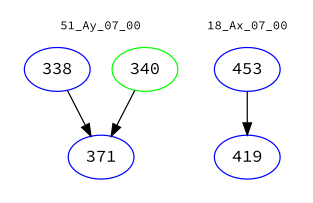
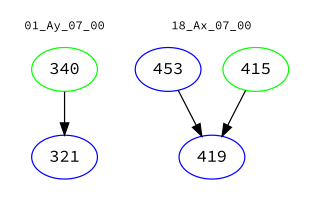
cluster "51_Ay_07_00": label "51_Ay_07_00" -> "01_Ay_07_00"
node "338": removed
node "415": added
node "371": label "371" -> "321"
